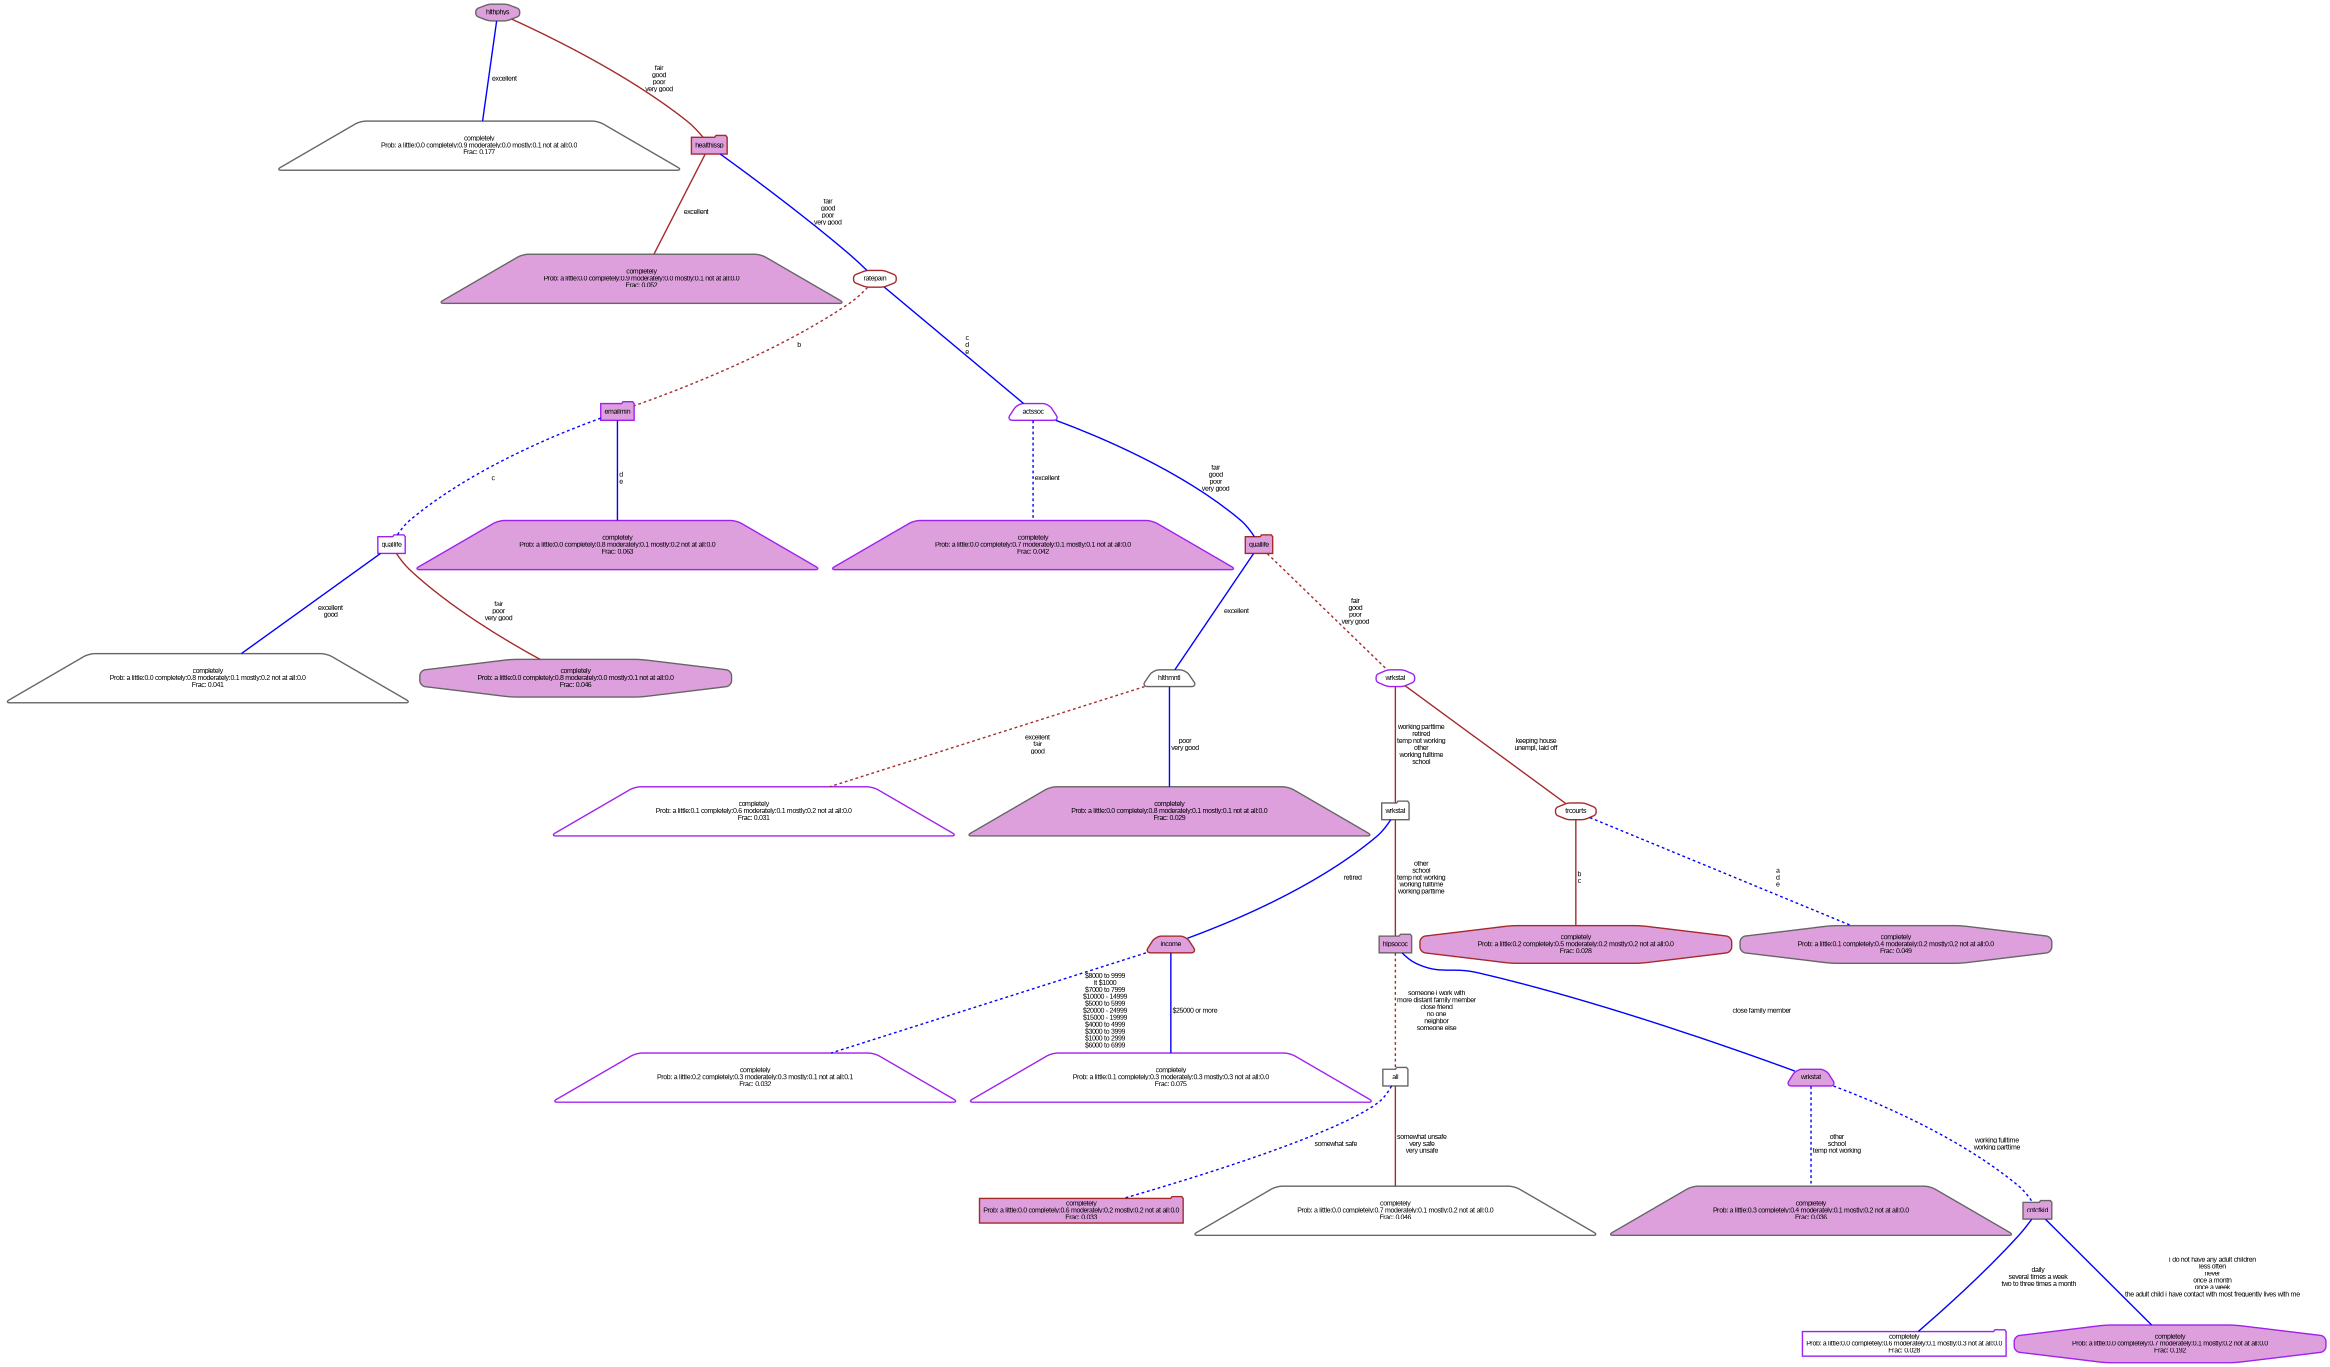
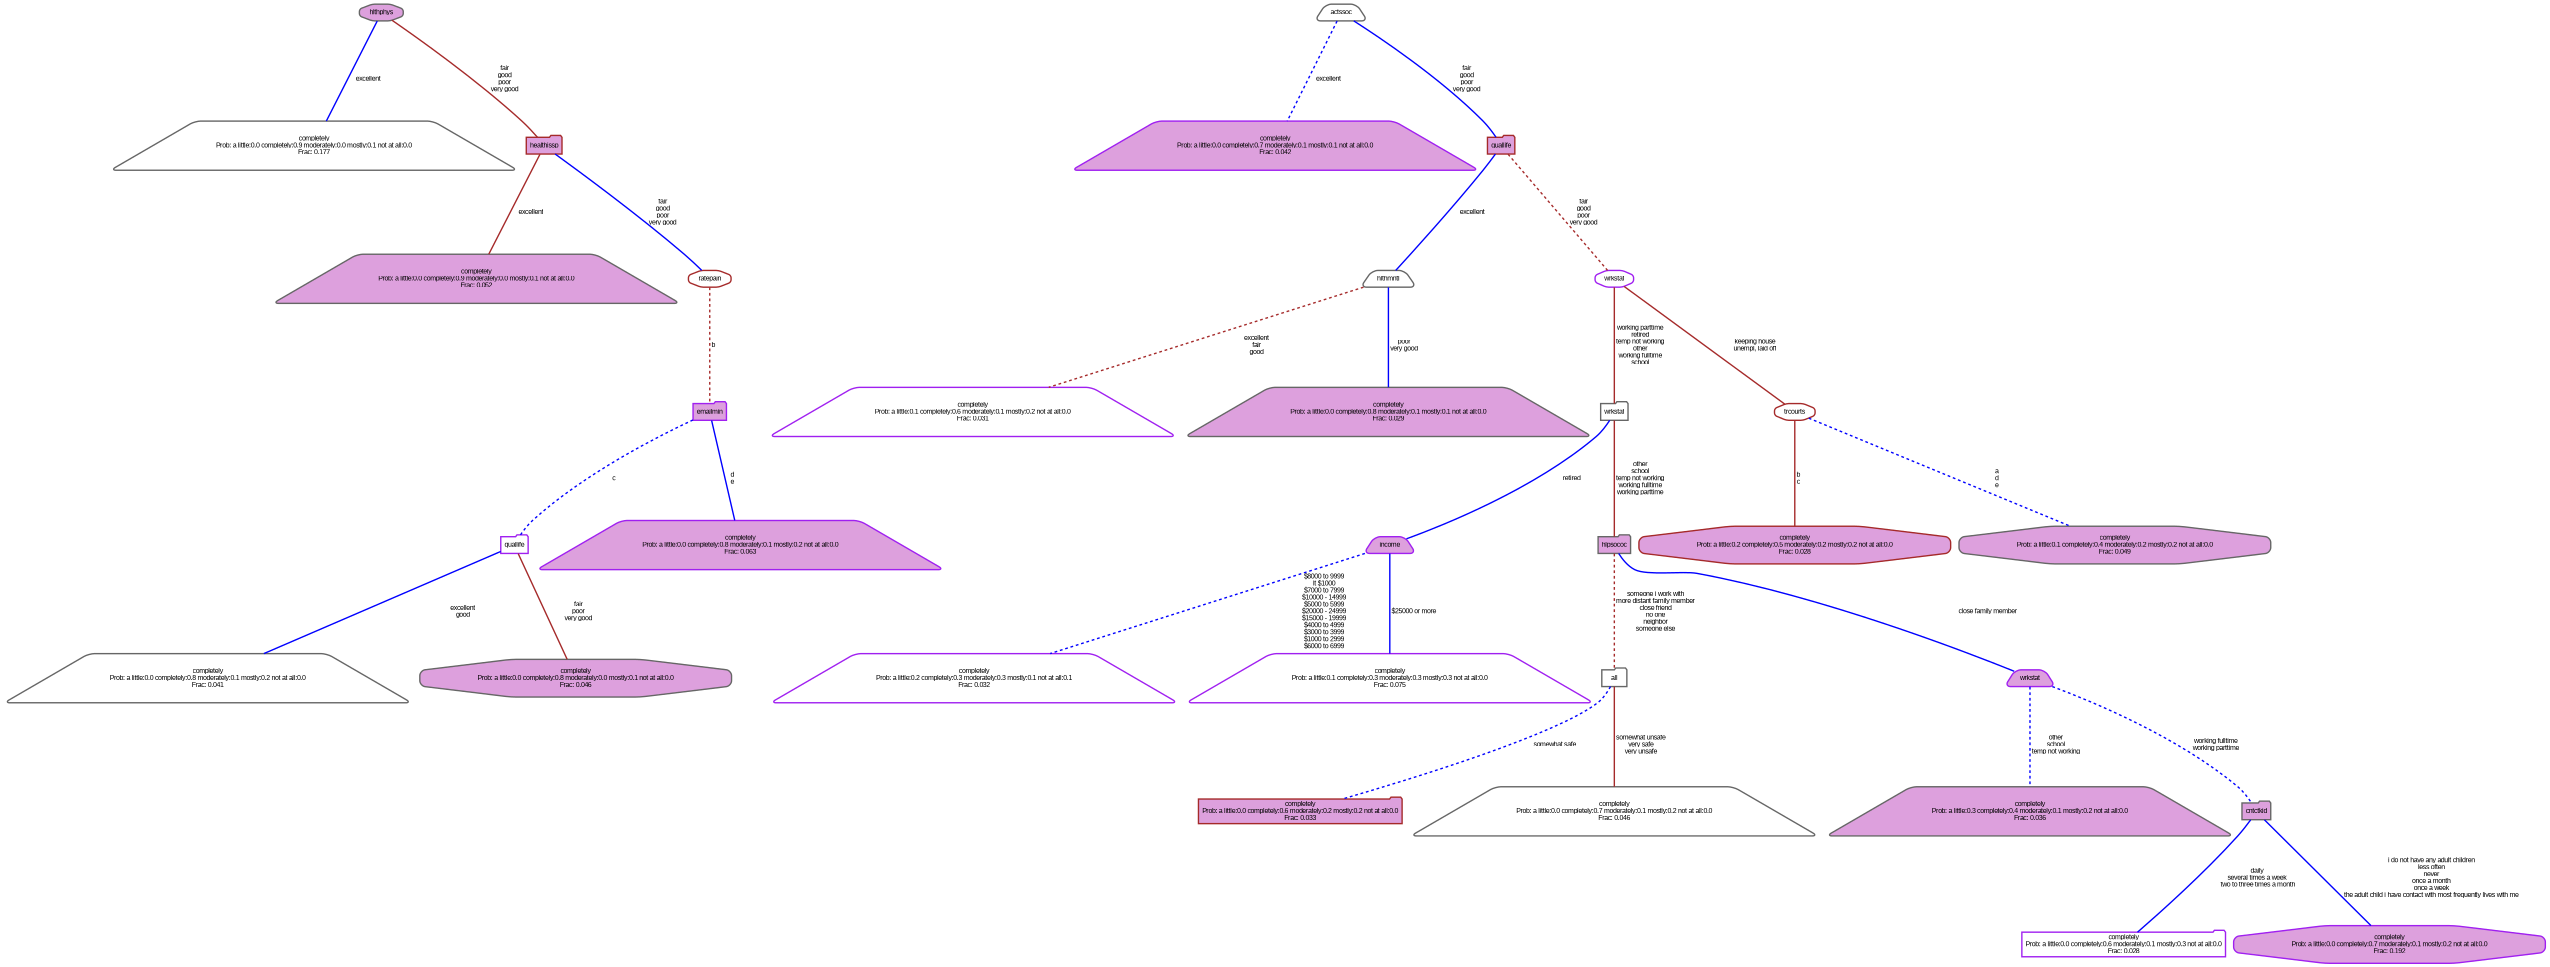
edge "ratepain" -- "actssoc": removed, label "c d e"
node "actssoc": color purple -> gray40
node "income": color brown -> purple
